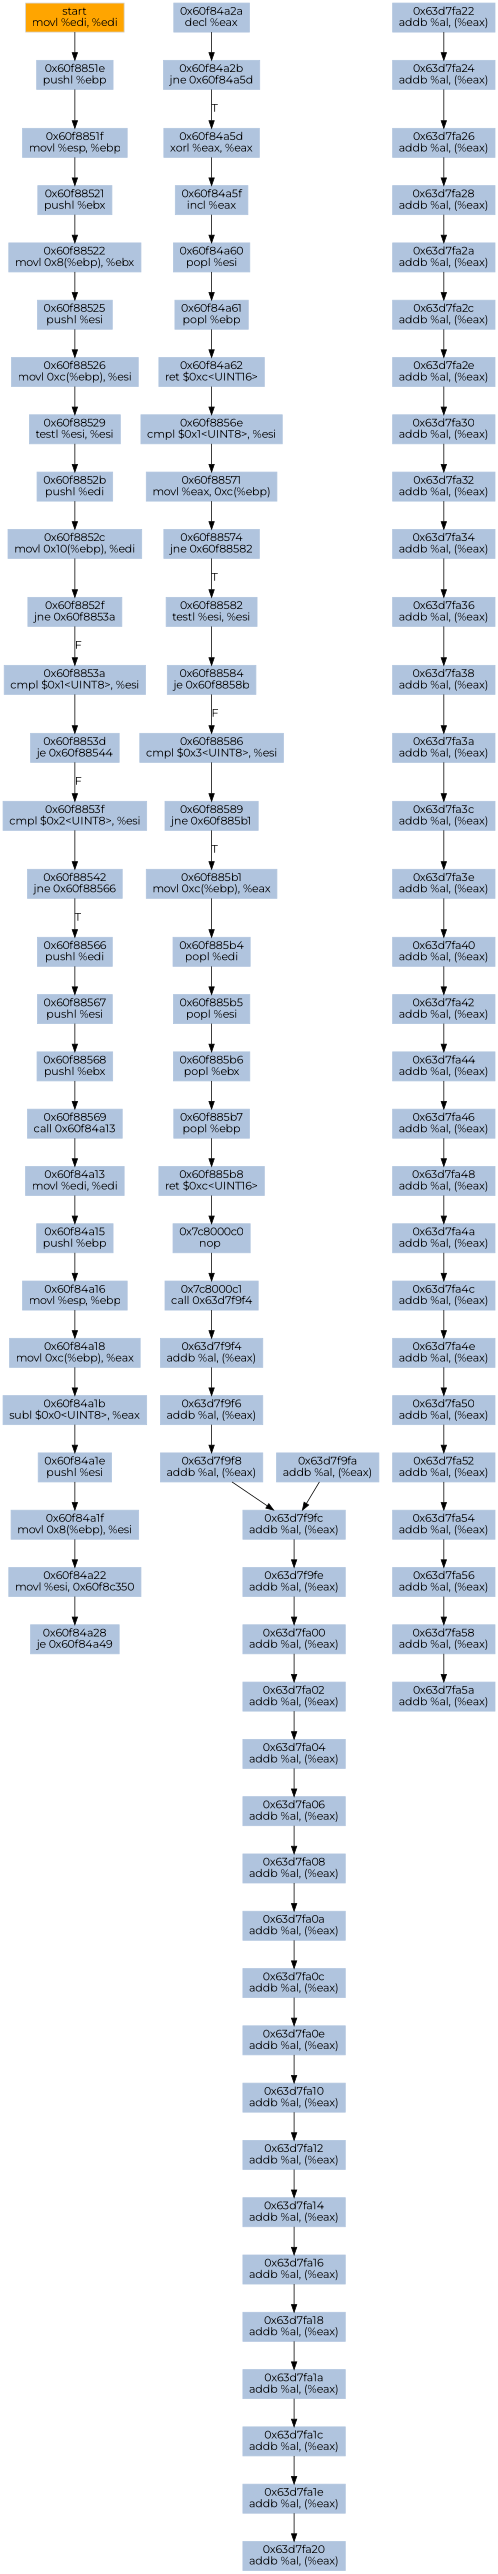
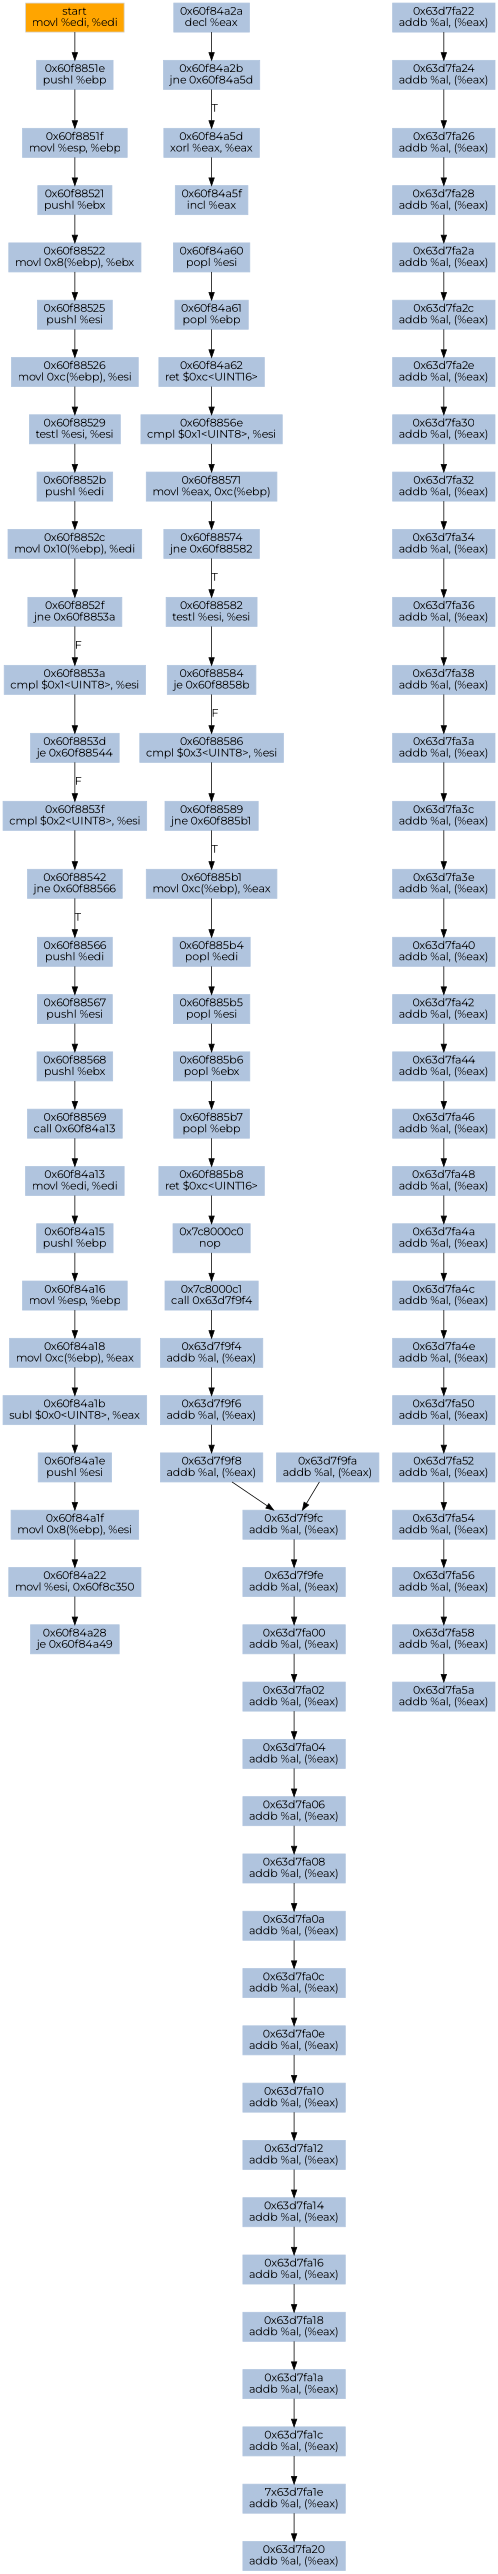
edge "0x60f84a5f incl %eax" -> "0x60f84a60 popl %esi": removed
node "0x63d7fa1e addb %al, (%eax)": label "0x63d7fa1e addb %al, (%eax)" -> "7x63d7fa1e addb %al, (%eax)"
